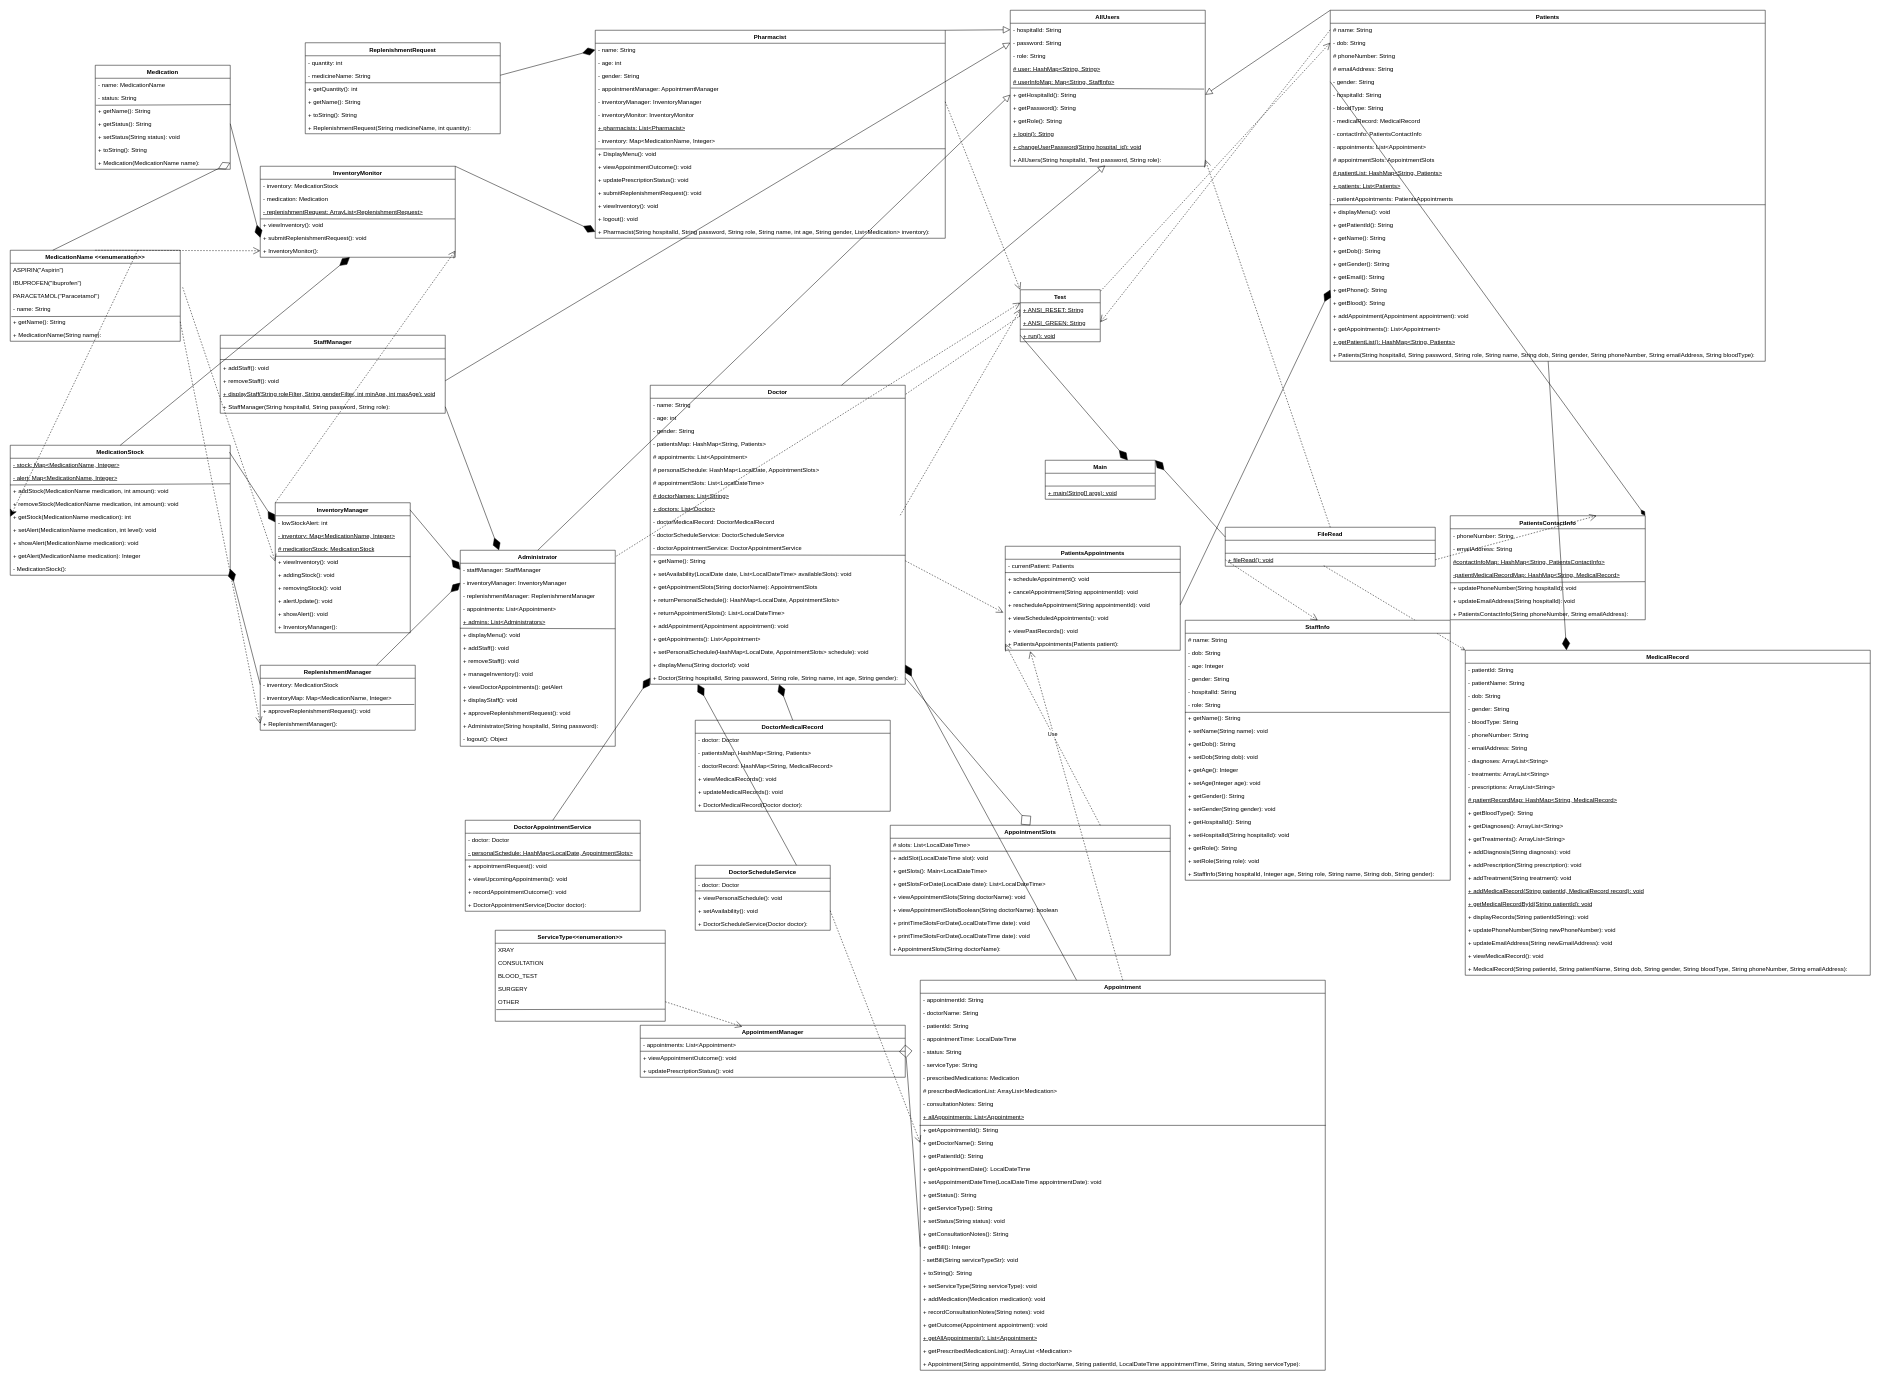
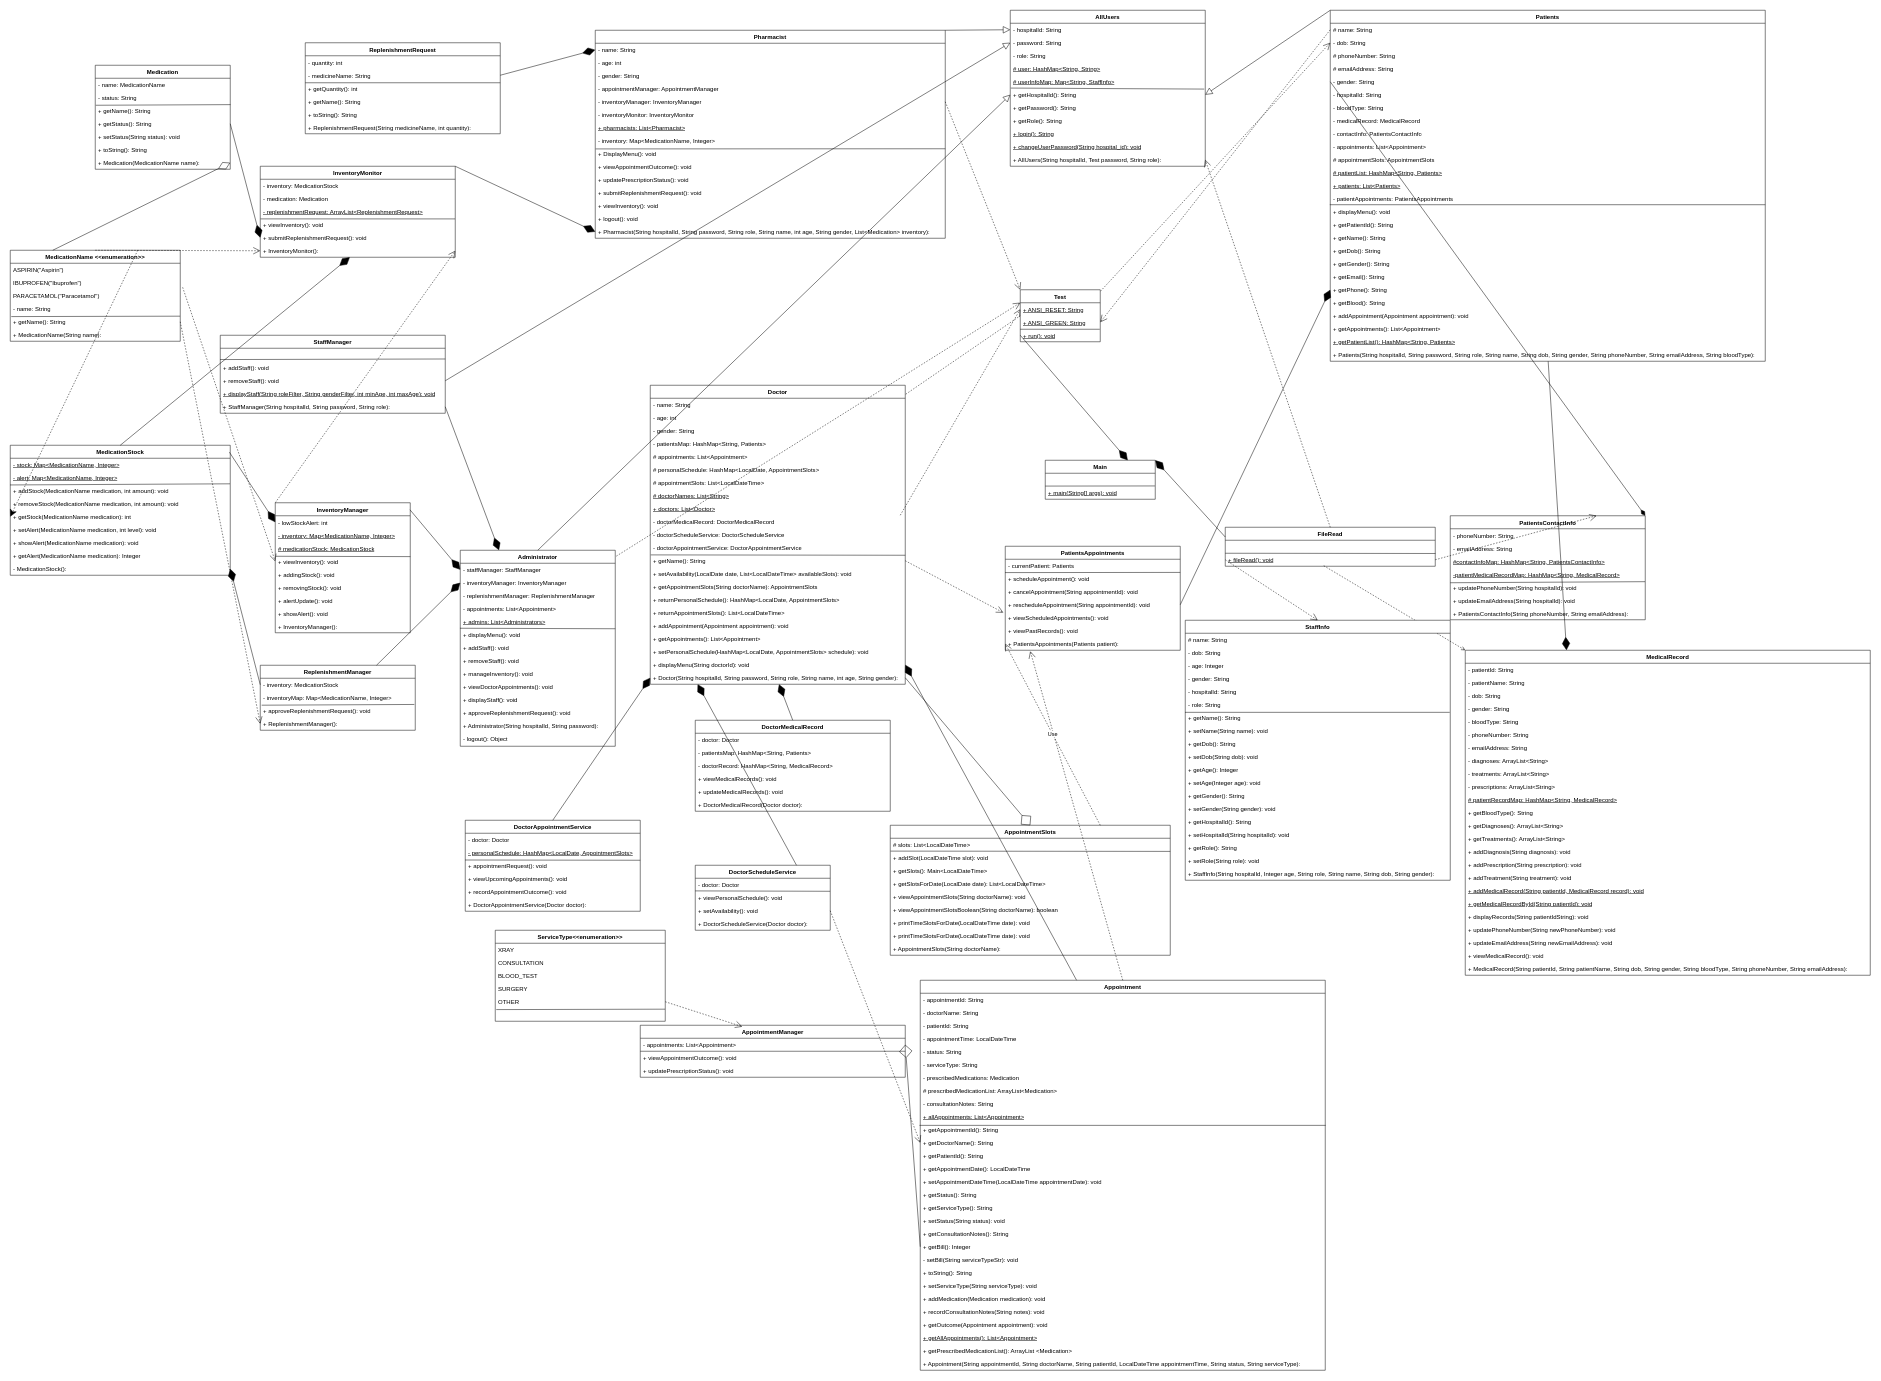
edge "Doctor" -> "+ AllUsers(String hospitalId, Test password, String role):": removed
node "+ viewDoctorAppointments(): getAlert": label "+ viewDoctorAppointments(): getAlert" -> "+ viewDoctorAppointments(): void"
